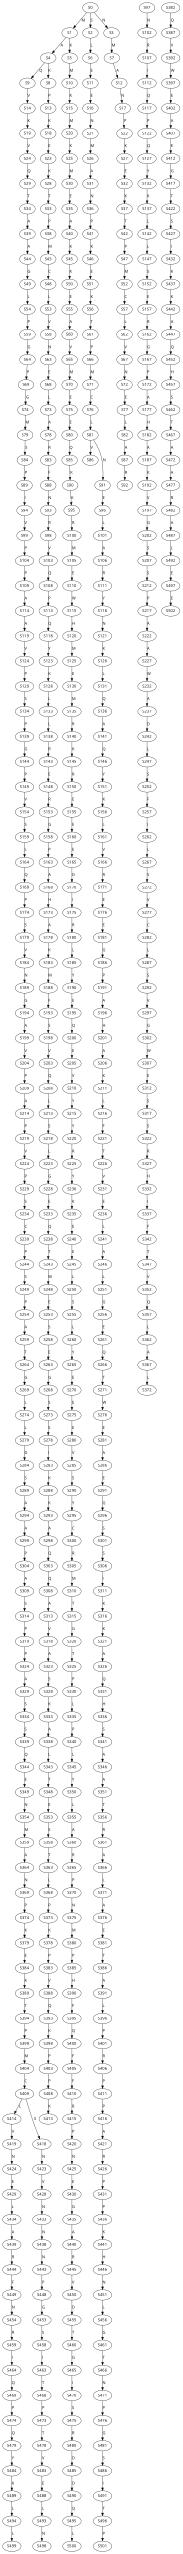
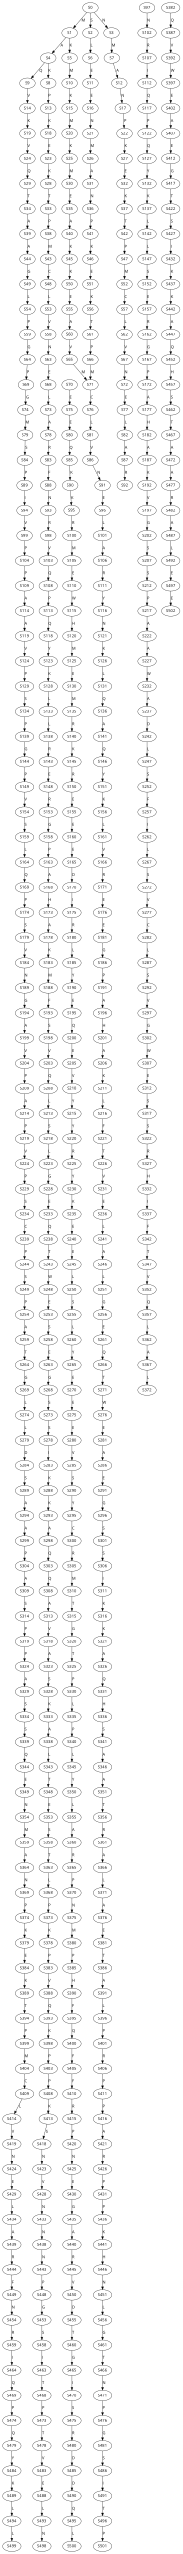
edge "S65" -> "S70": now "S65" -> "S71"
edge "S81" -> "S91": now "S86" -> "S91"
edge "S409" -> "S418": now "S413" -> "S418"
